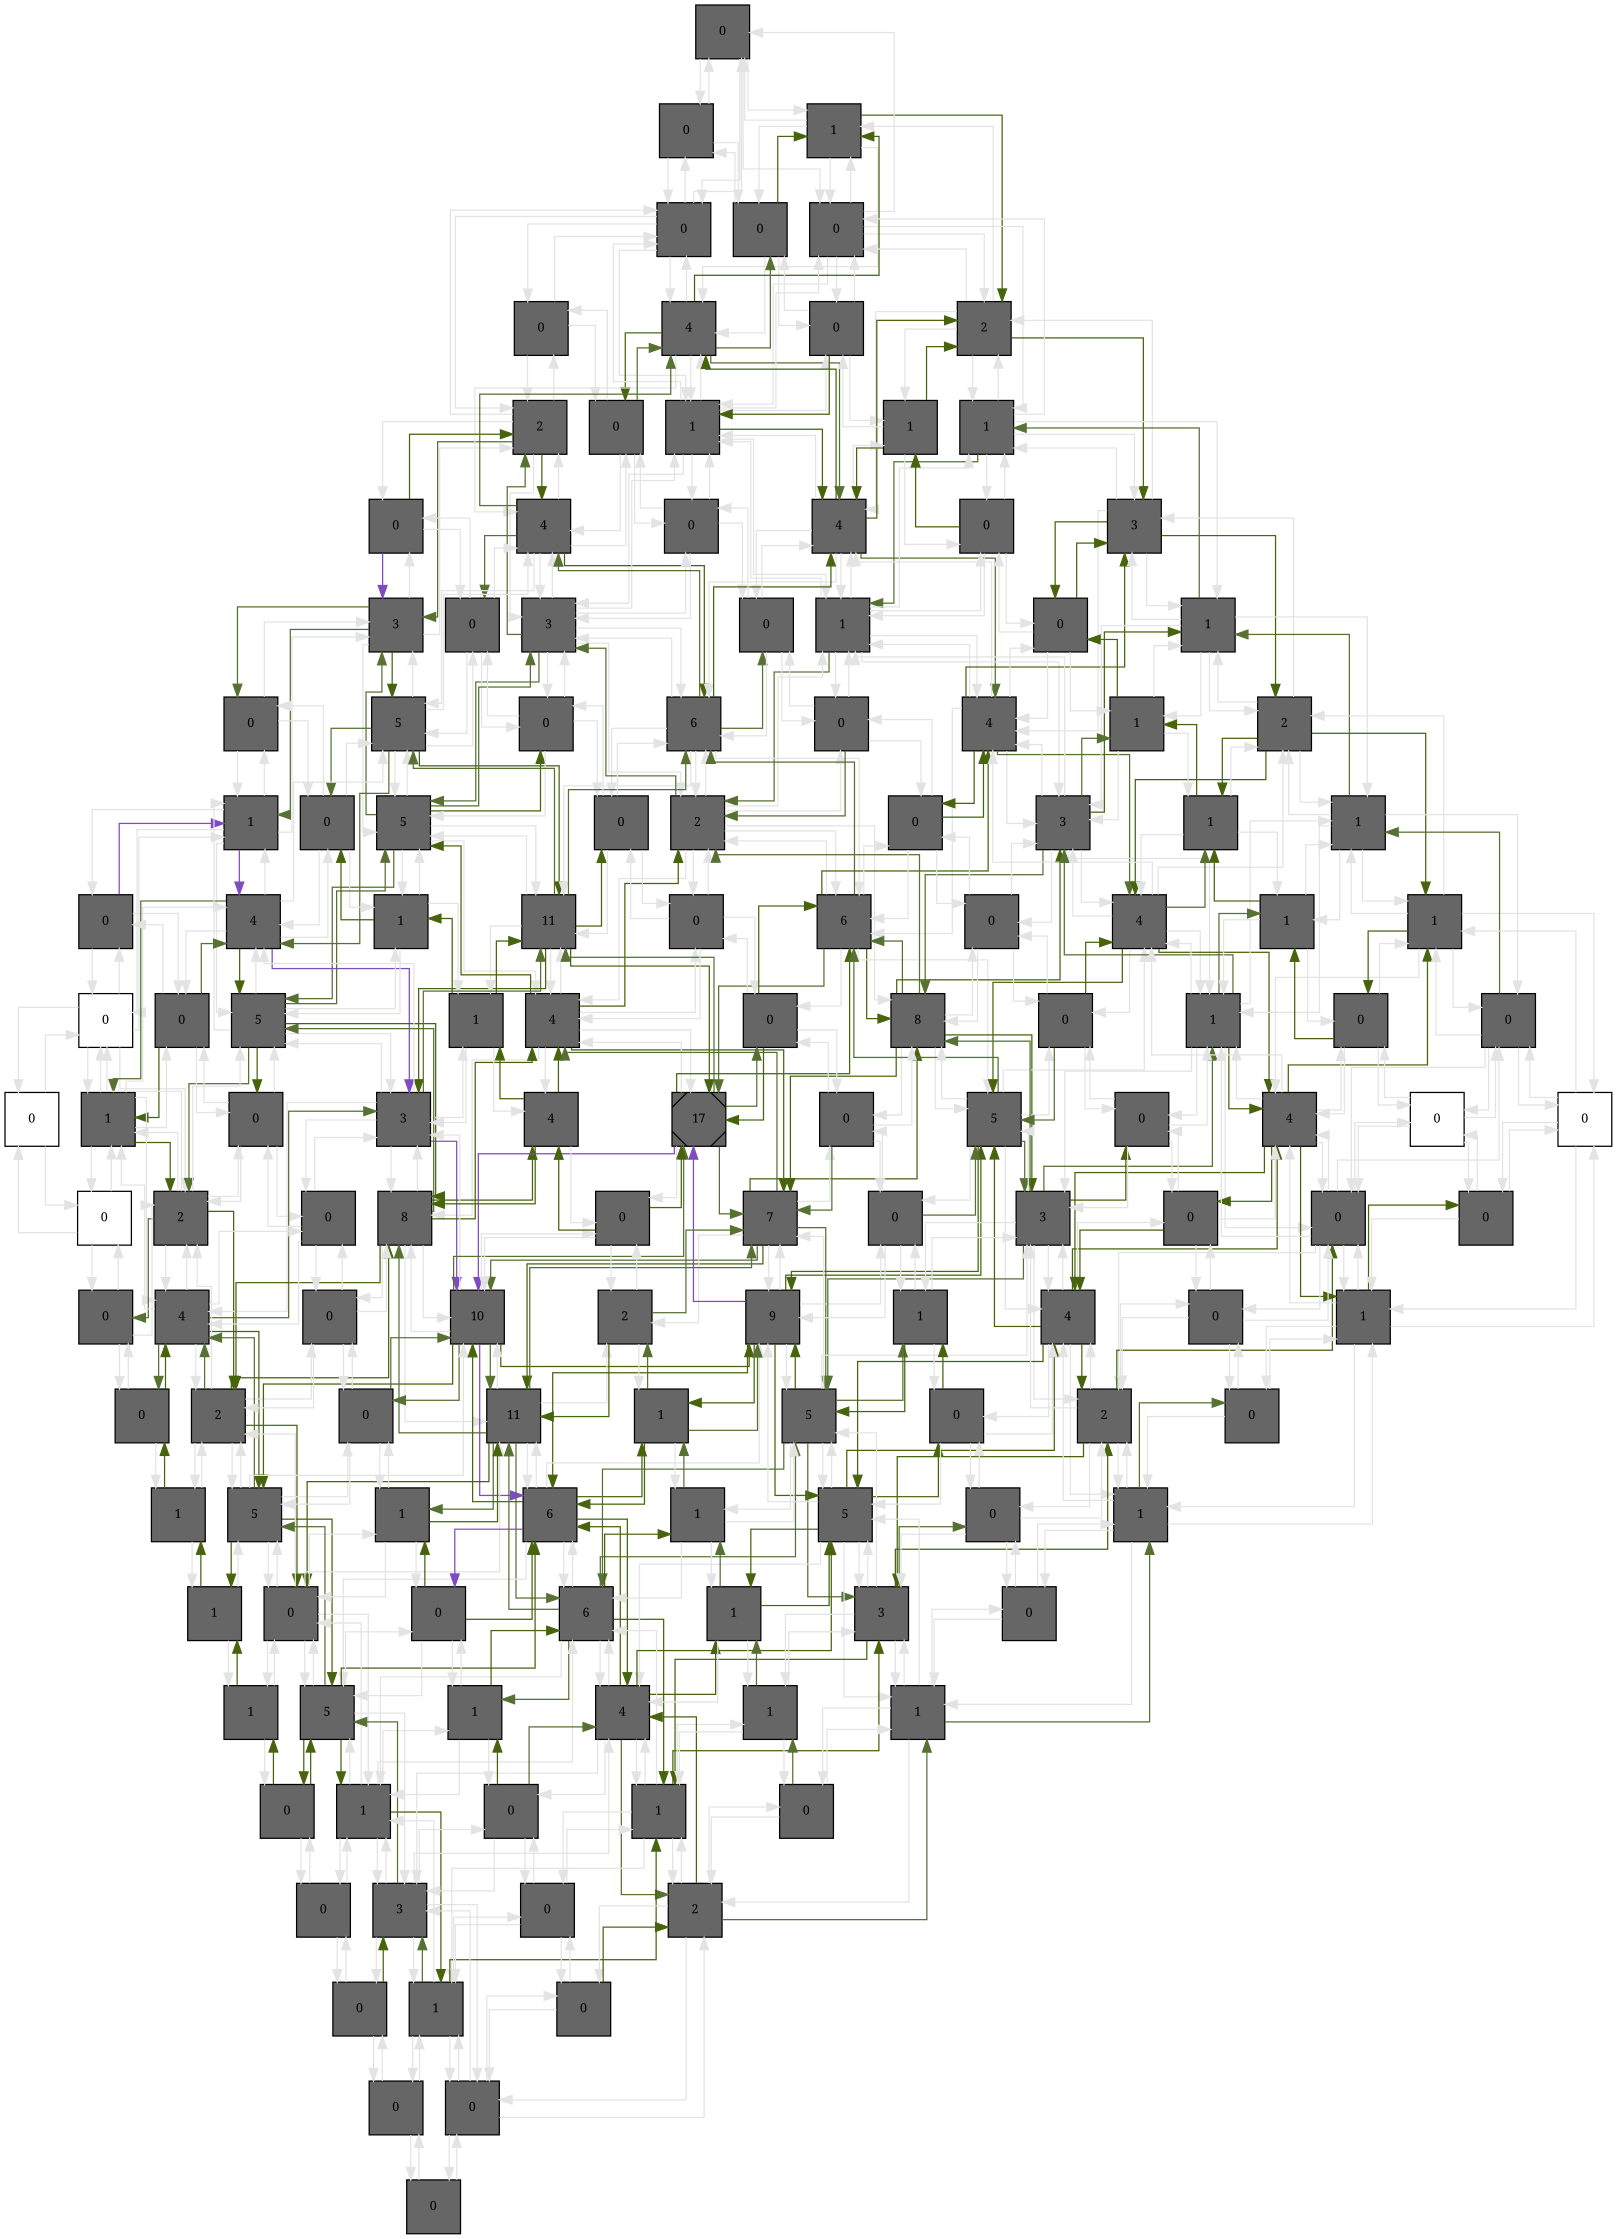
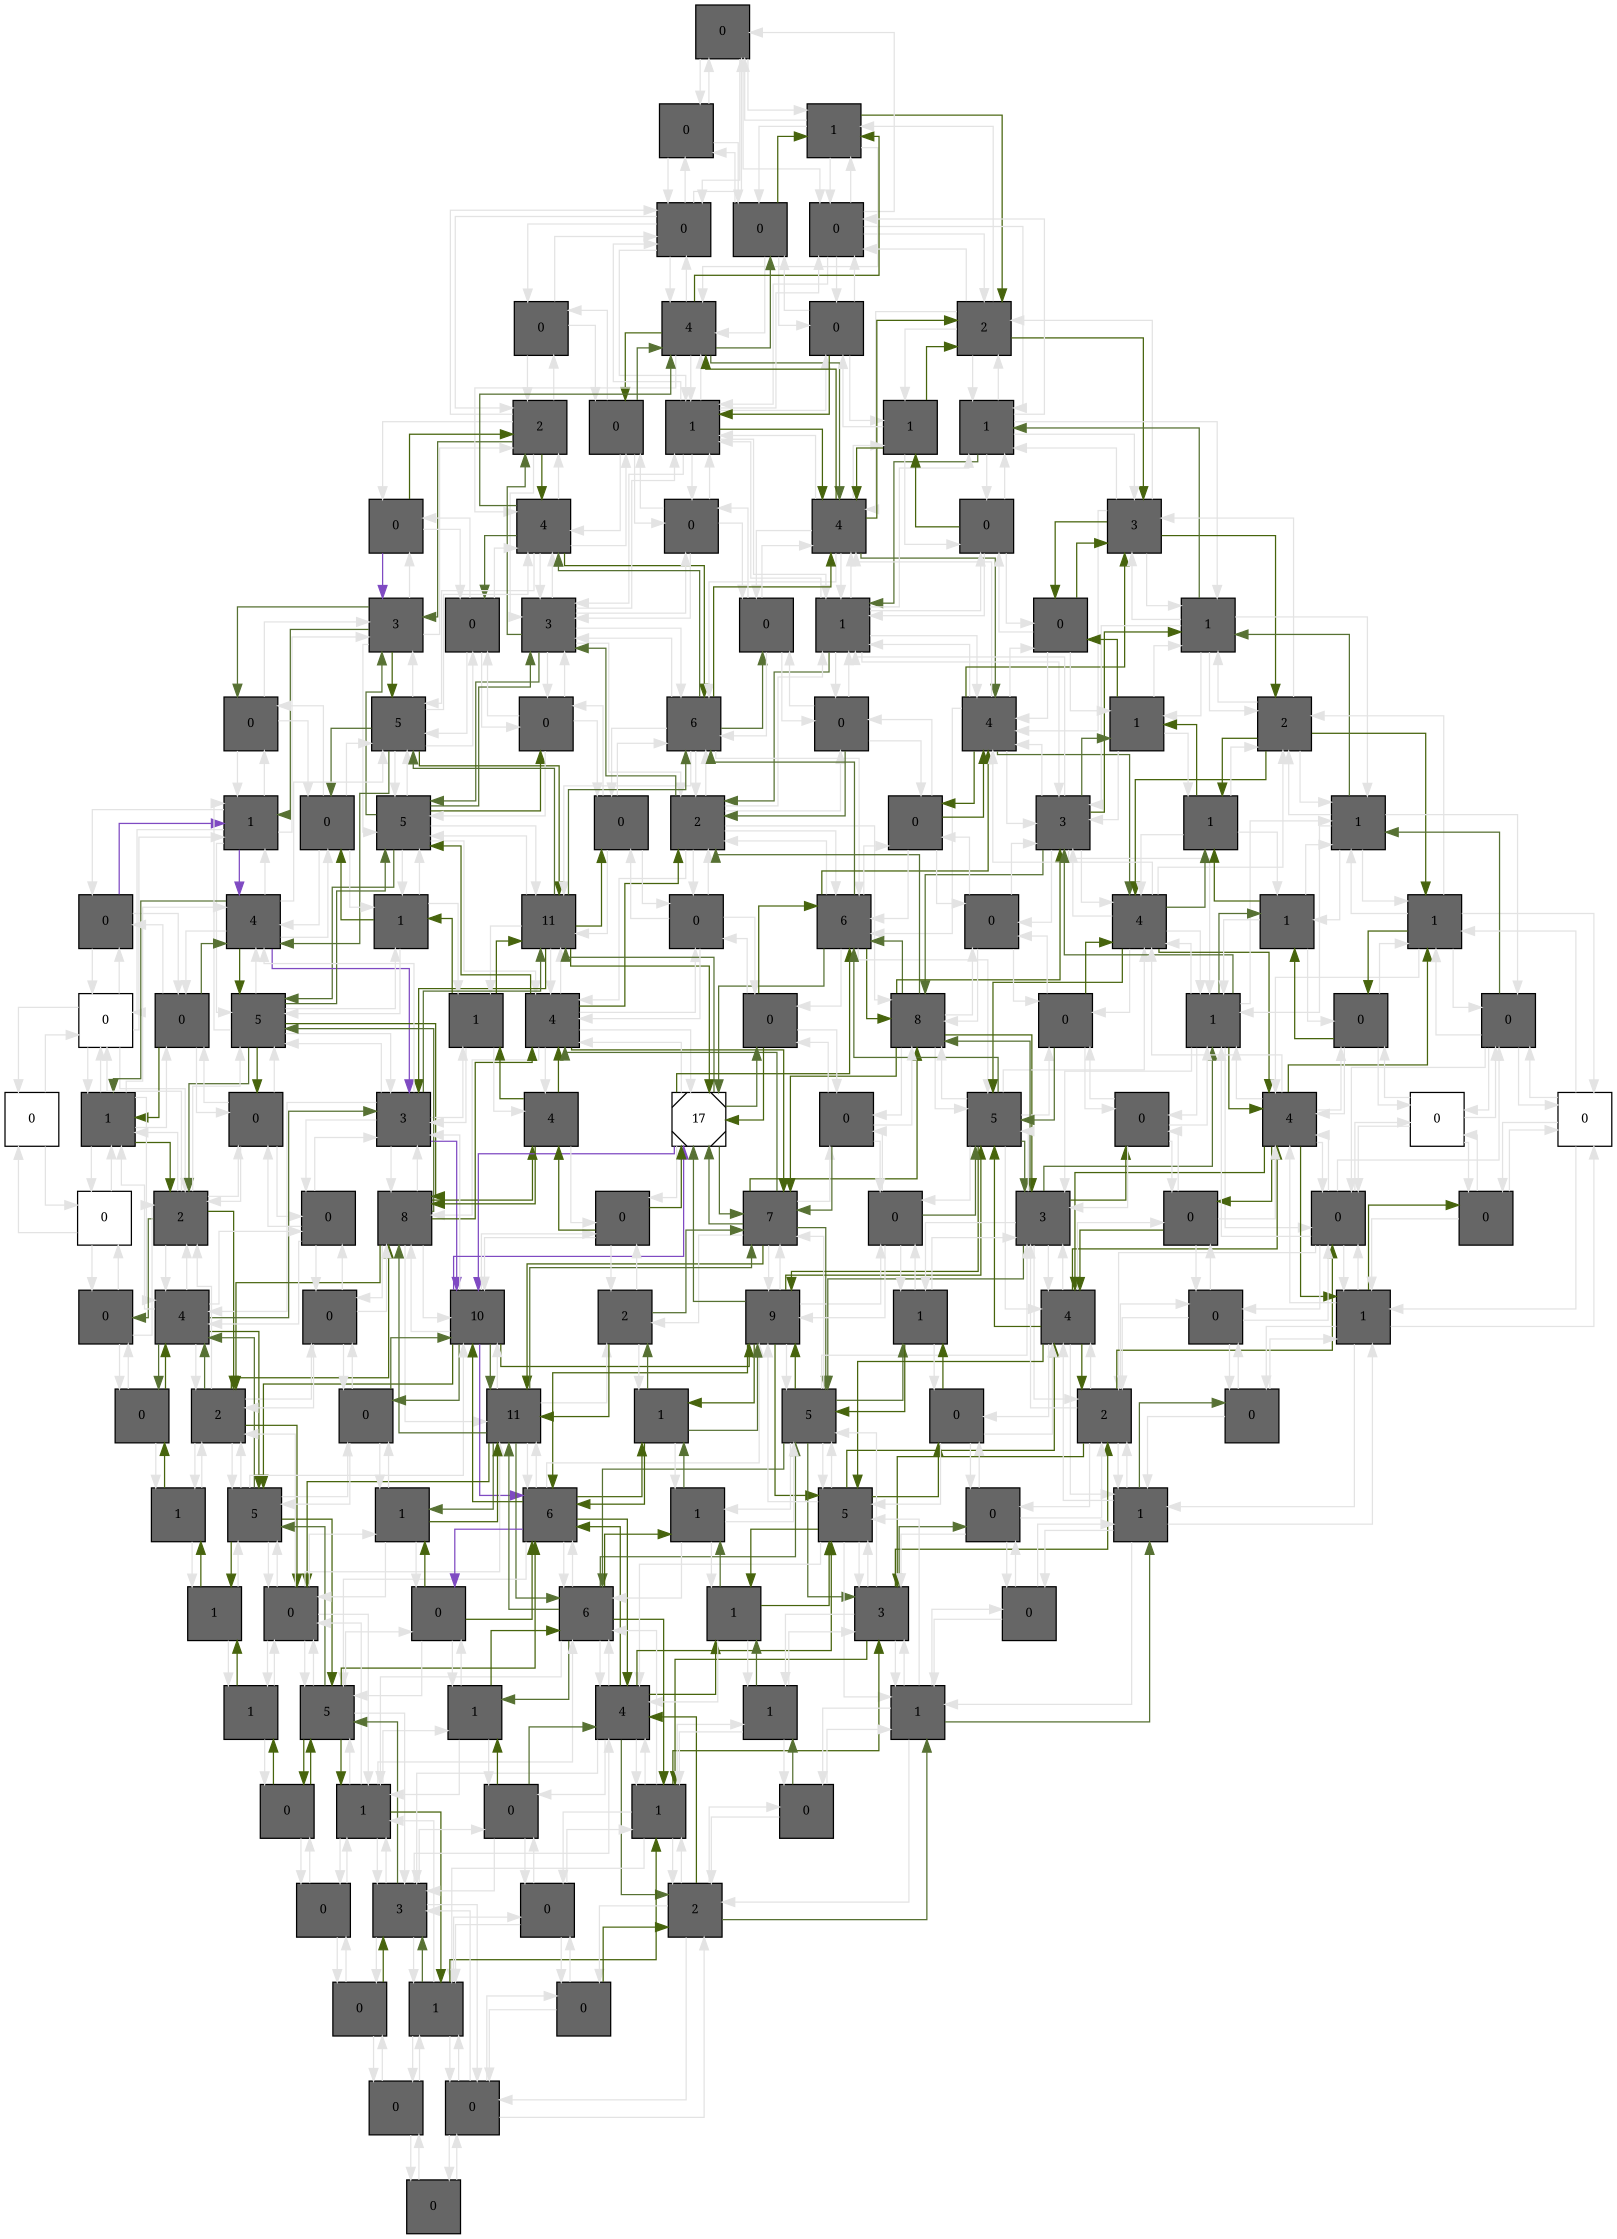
node "17": fillcolor #666666 -> #ffffff
edge "9" -> "17": color #7f4ac2 -> #577133
edge "10" -> "17": color #577133 -> #7f4ac2
edge "7" -> "10": now "7" -> "17"
